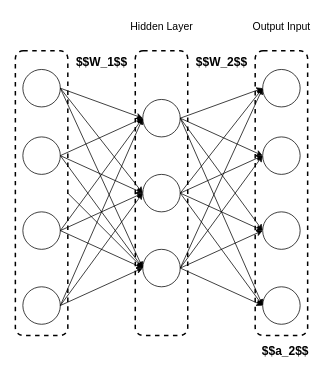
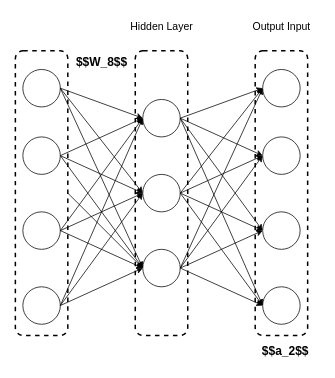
node "$$W_1$$": label "$$W_1$$" -> "$$W_8$$"
node "$$W_2$$": removed
